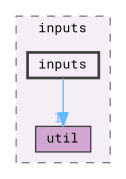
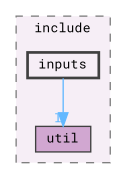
cluster "inputs": label "inputs" -> "include"
